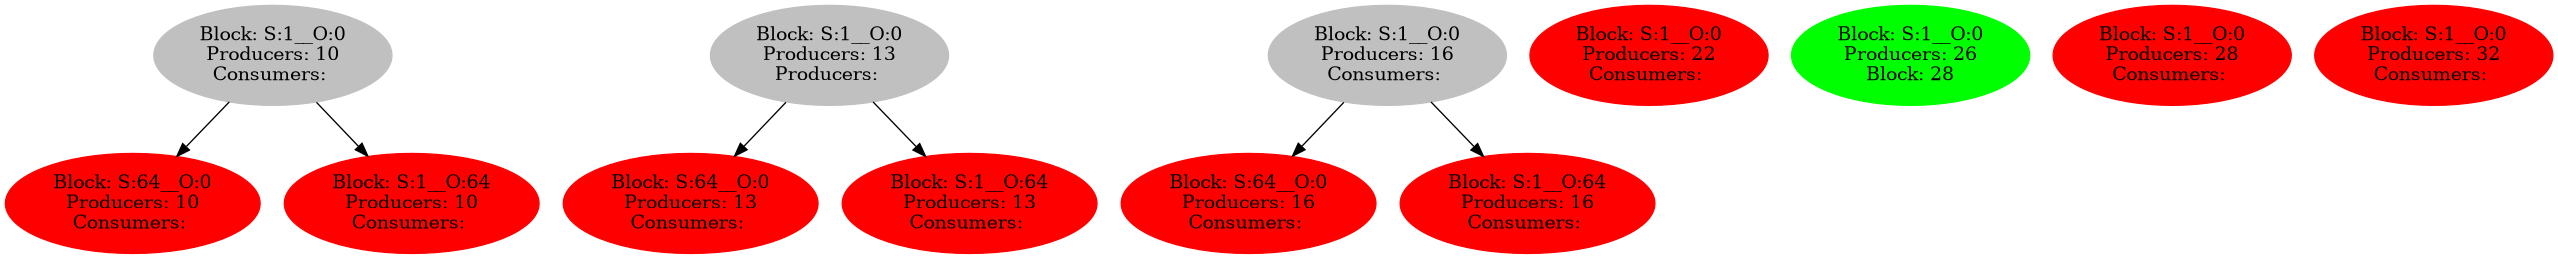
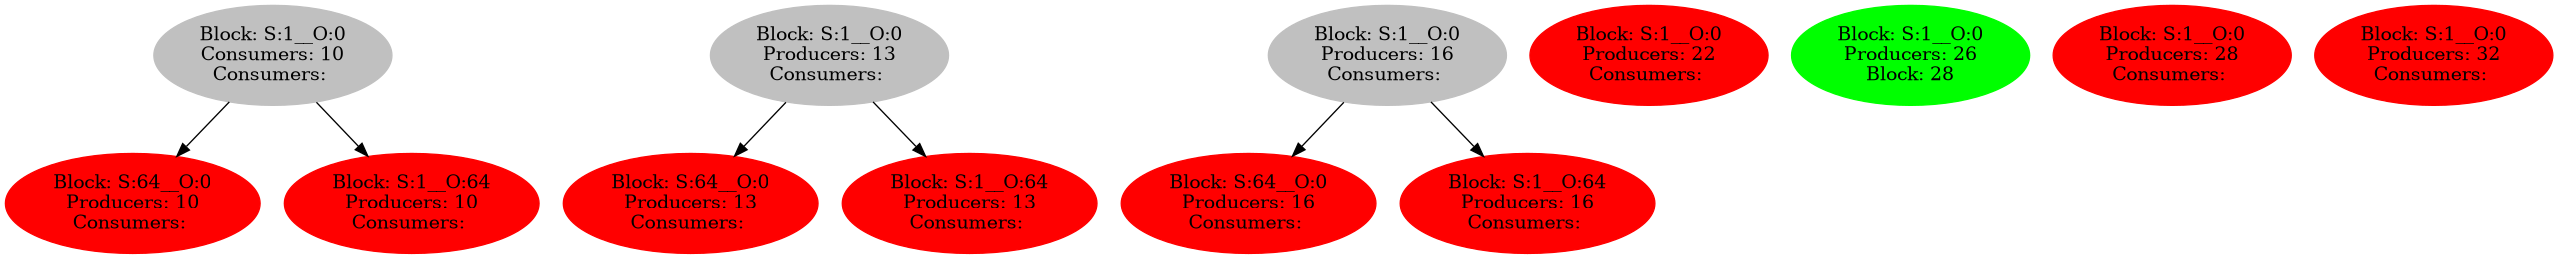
node "Block: S:1__O:0 Producers: 10 Consumers:": label "Block: S:1__O:0 Producers: 10 Consumers:" -> "Block: S:1__O:0 Consumers: 10 Consumers:"
node "Block: S:1__O:0 Producers: 13 Producers:": label "Block: S:1__O:0 Producers: 13 Producers:" -> "Block: S:1__O:0 Producers: 13 Consumers:"
